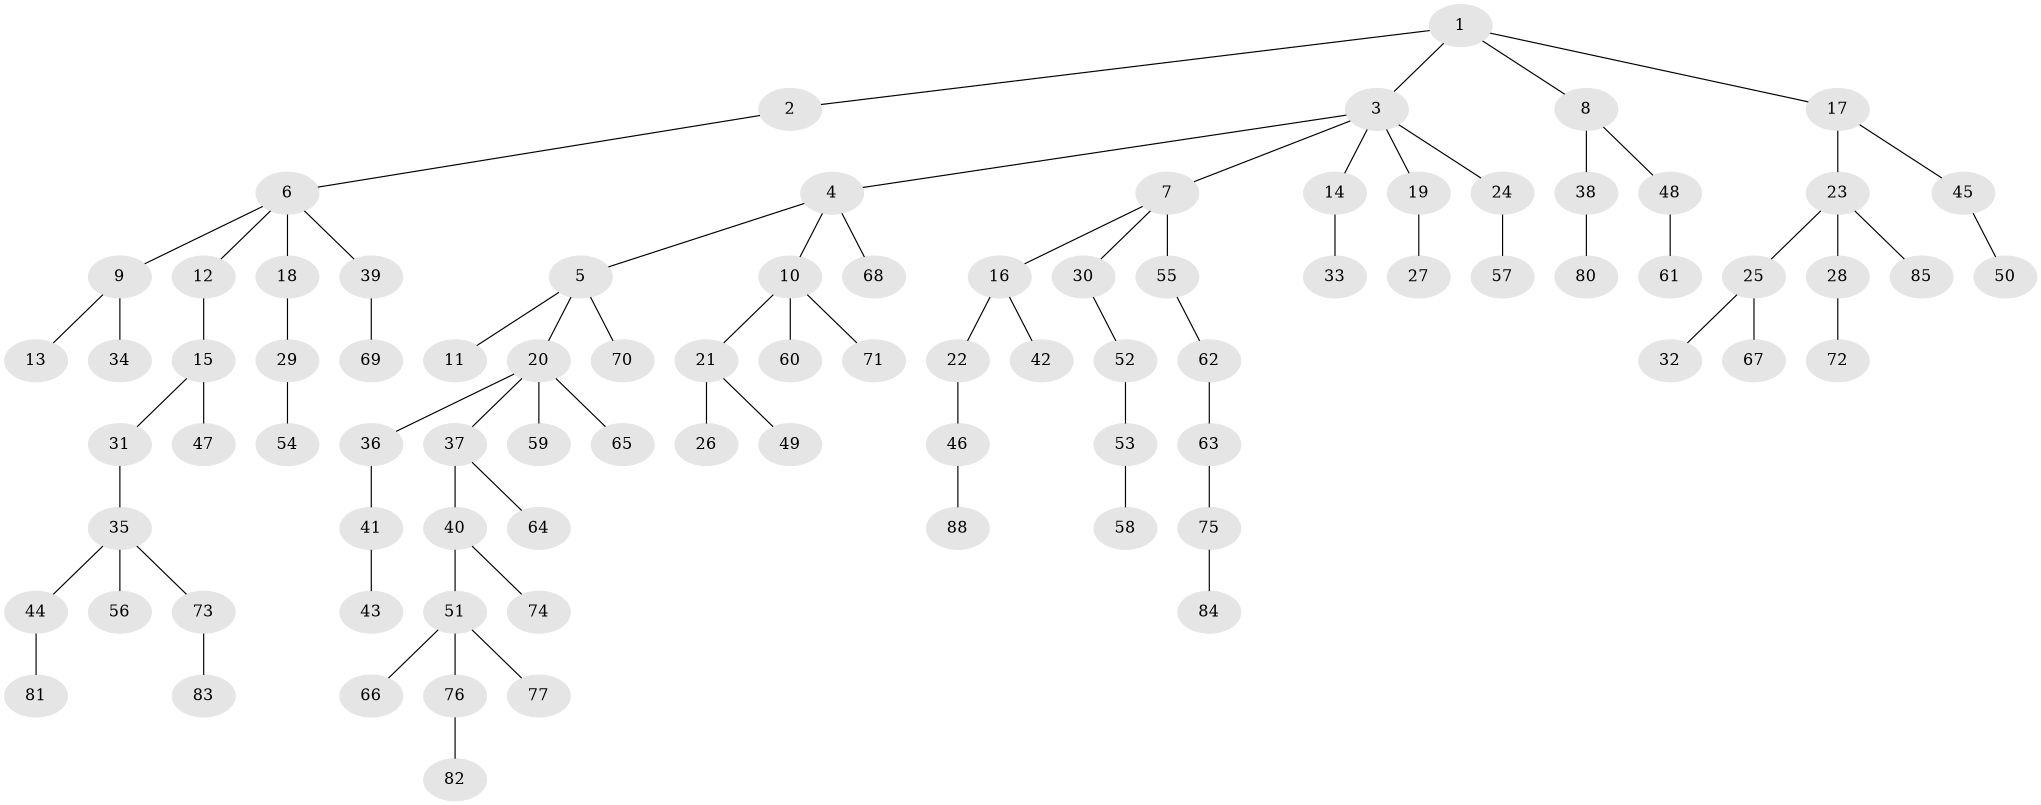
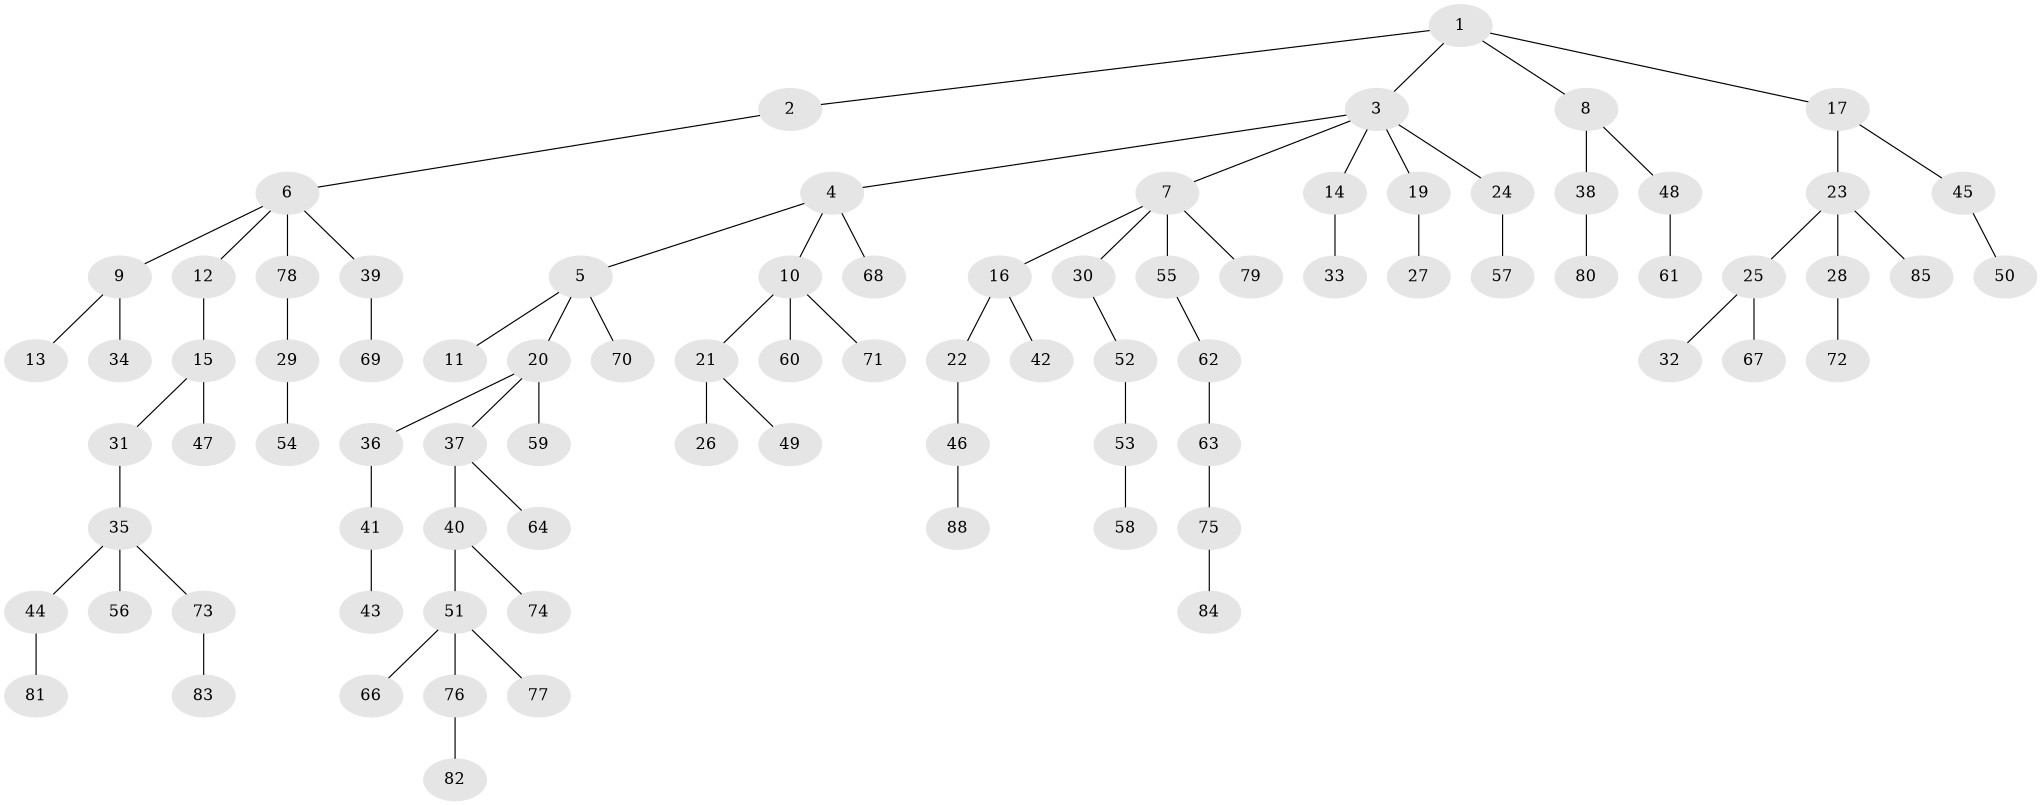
node "18": label "18" -> "78"
node "79": added
node "65": removed
